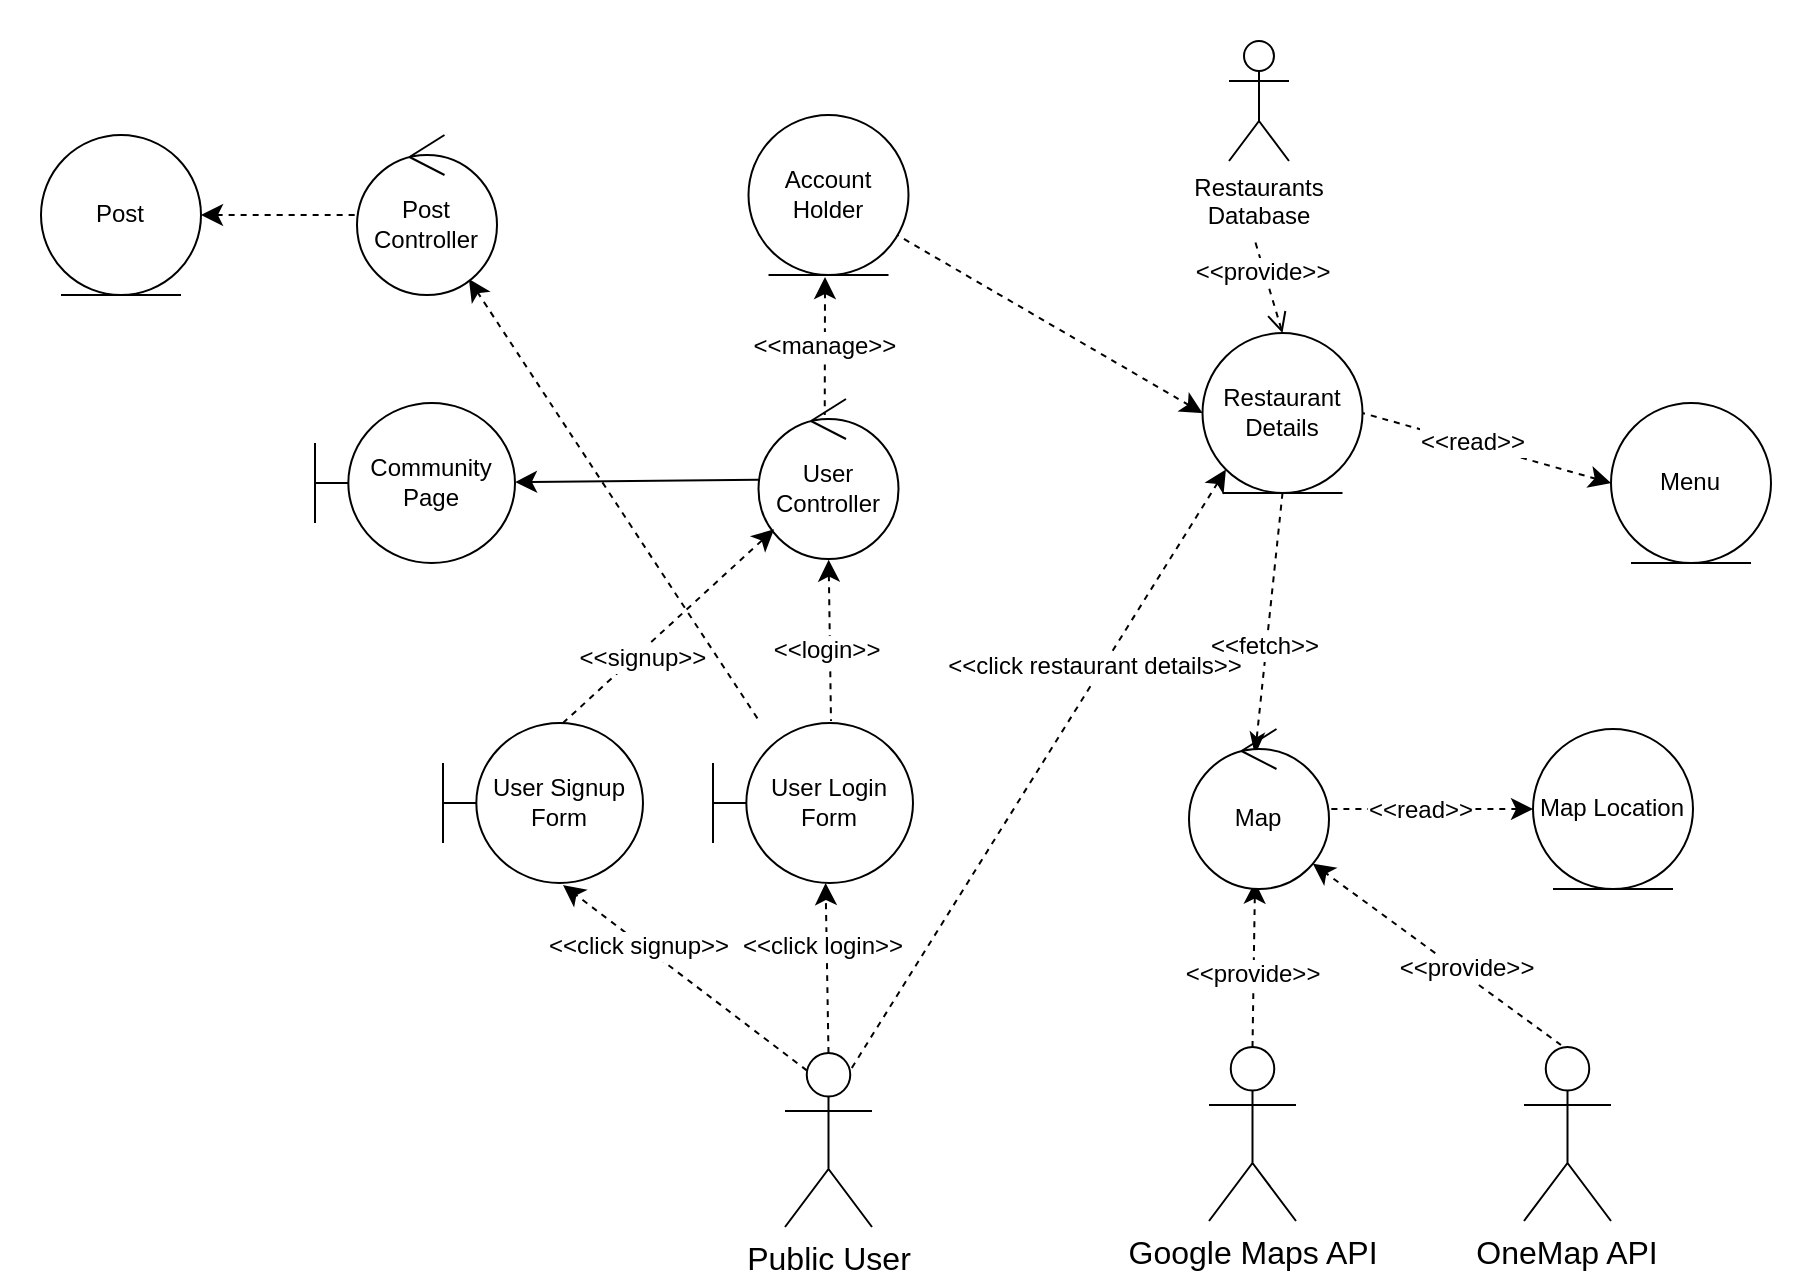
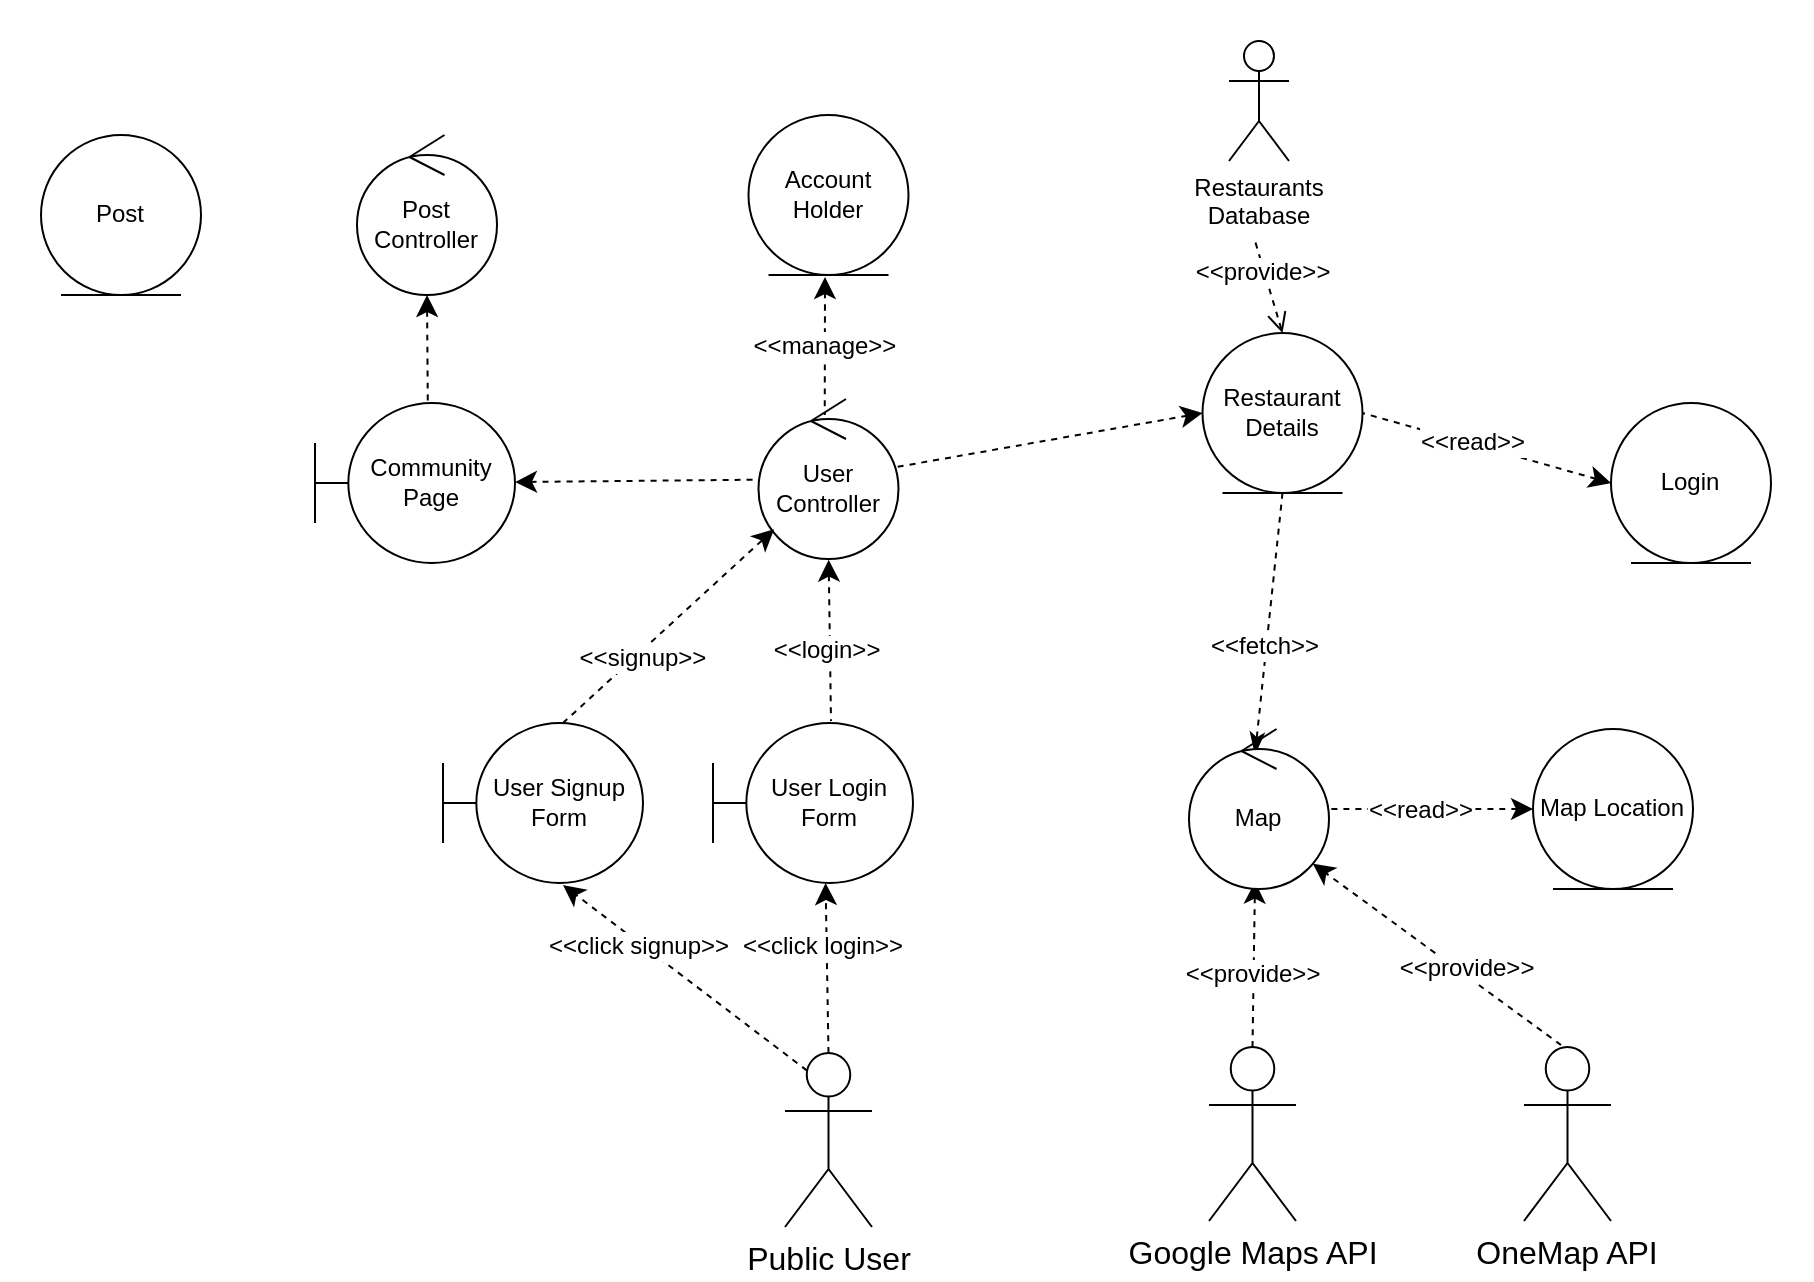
edge "Post Controller" -> "Post": removed
edge "Account Holder" -> "Restaurant Details": now "User Controller" -> "Restaurant Details"
edge "User Controller" -> "Community Page": style solid -> dashed
node "Menu": label "Menu" -> "Login"
edge "User Login Form" -> "Post Controller": now "Community Page" -> "Post Controller"
edge "Public User" -> "Restaurant Details": removed, label "<<click restaurant details>>"
